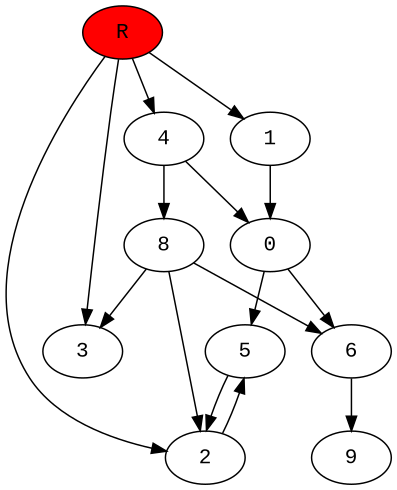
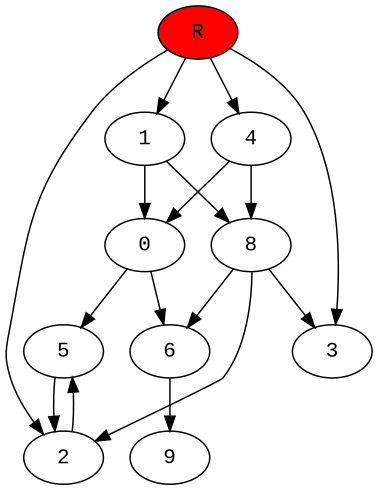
edge "1" -> "8": added
